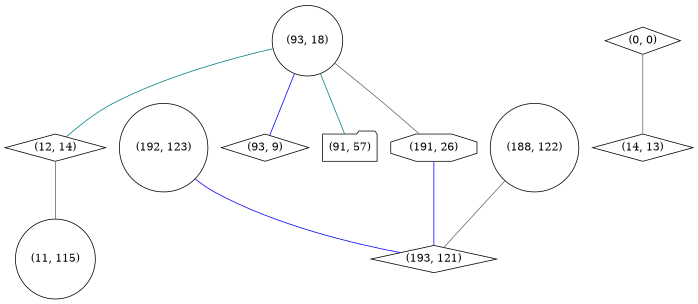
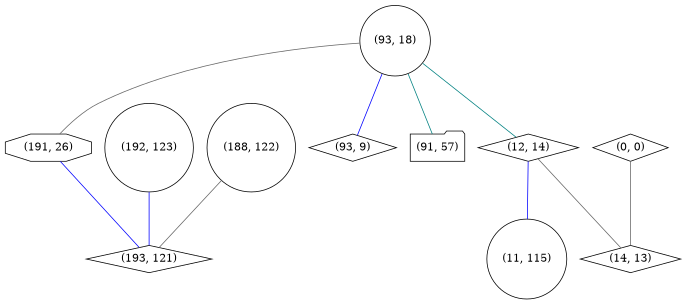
edge "(12, 14)" -- "(11, 115)": color gray40 -> blue
edge "(12, 14)" -- "(14, 13)": added
